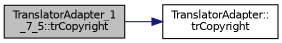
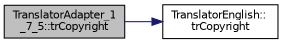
node "TranslatorAdapter:: trCopyright": label "TranslatorAdapter:: trCopyright" -> "TranslatorEnglish:: trCopyright"
